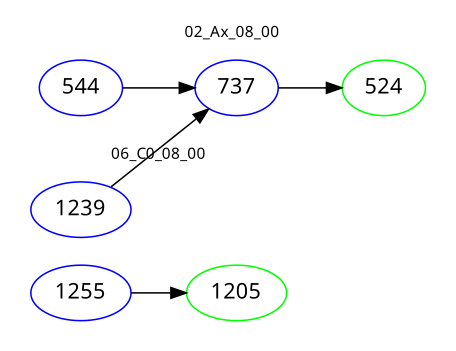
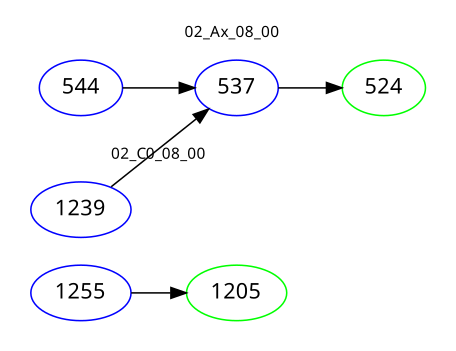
node "737": label "737" -> "537"
cluster "06_C0_08_00": label "06_C0_08_00" -> "02_C0_08_00"
